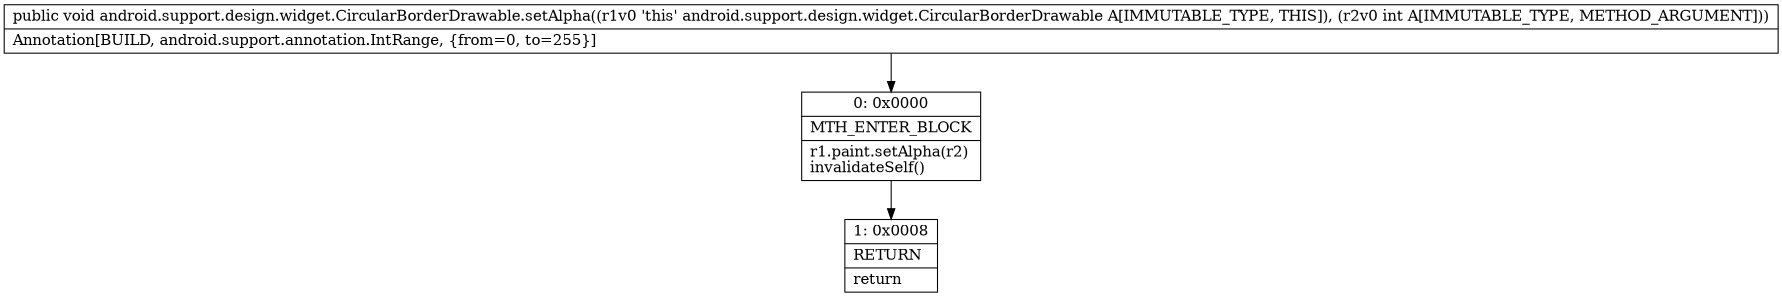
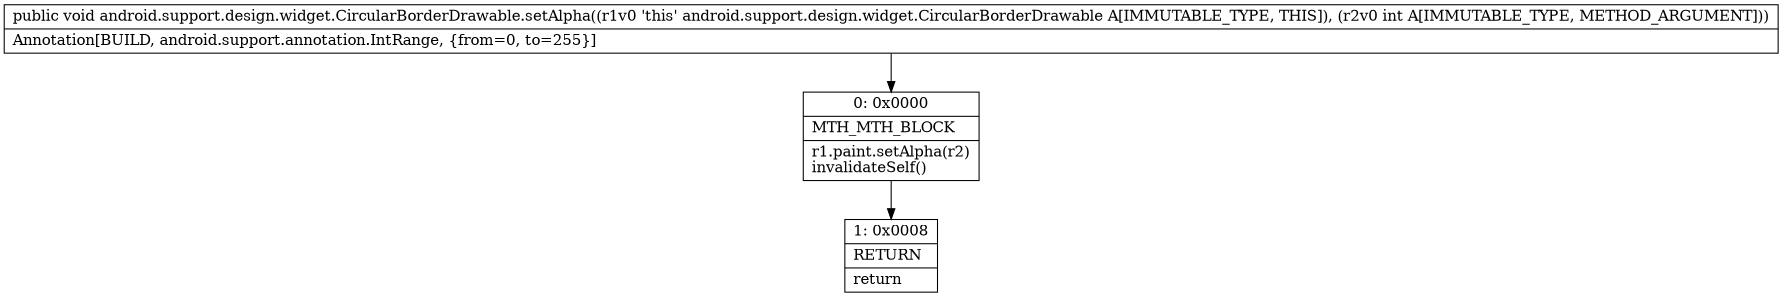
node "0: 0x0000": text "MTH_ENTER_BLOCK" -> "MTH_MTH_BLOCK"
